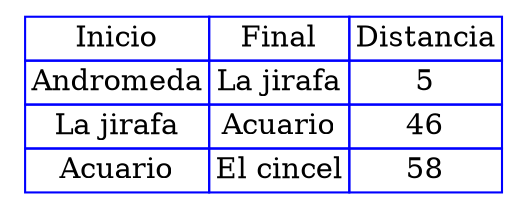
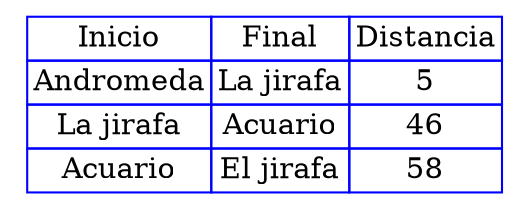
node "Inicio": text "El cincel" -> "El jirafa"
